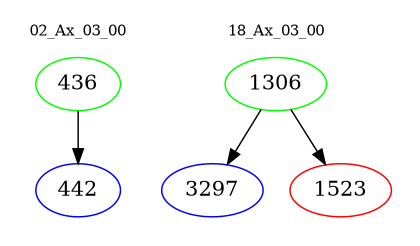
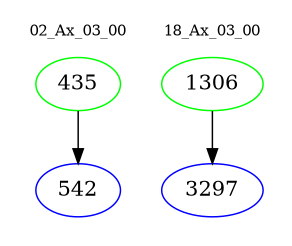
node "436": label "436" -> "435"
node "442": label "442" -> "542"
node "1523": removed
